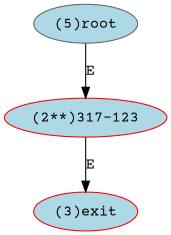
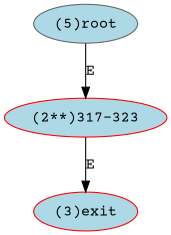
node "(2**)317-123": label "(2**)317-123" -> "(2**)317-323"
